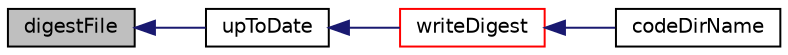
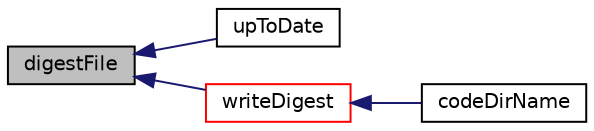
edge "writeDigest" -> "upToDate": now "writeDigest" -> "digestFile"
